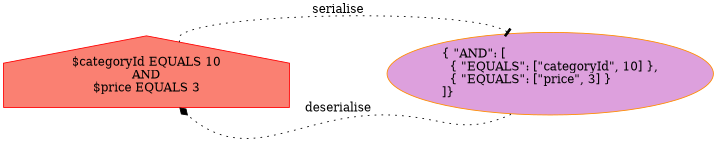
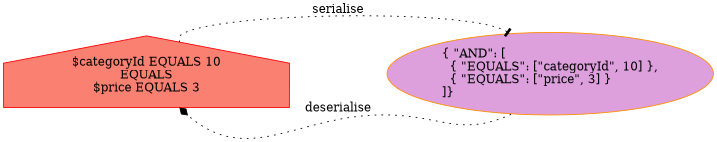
node "$categoryId EQUALS 10 AND $price EQUALS 3": label "$categoryId EQUALS 10 AND $price EQUALS 3" -> "$categoryId EQUALS 10 EQUALS $price EQUALS 3"
